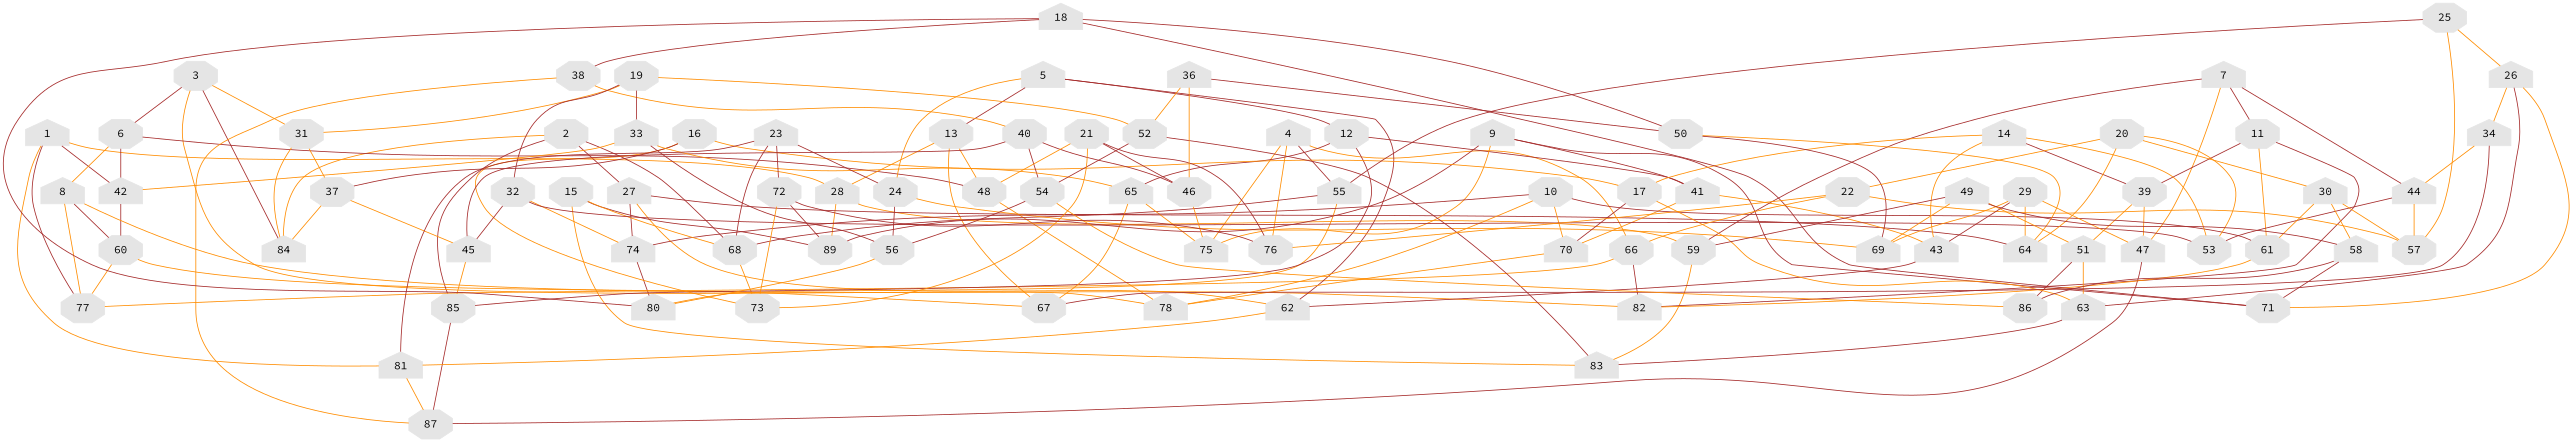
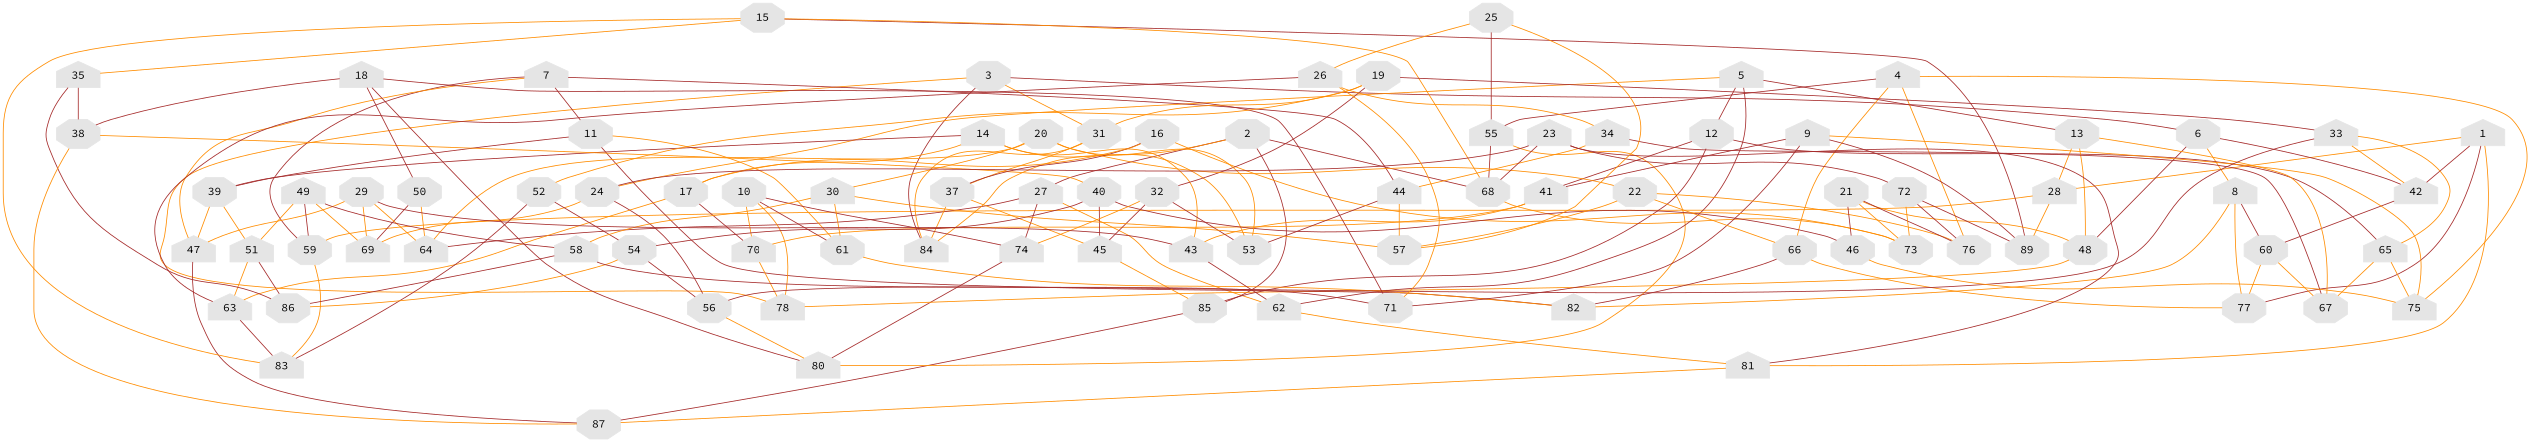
node "35": added
node "36": removed
